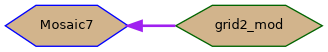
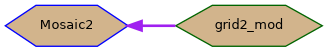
node "Mosaic7": label "Mosaic7" -> "Mosaic2"
